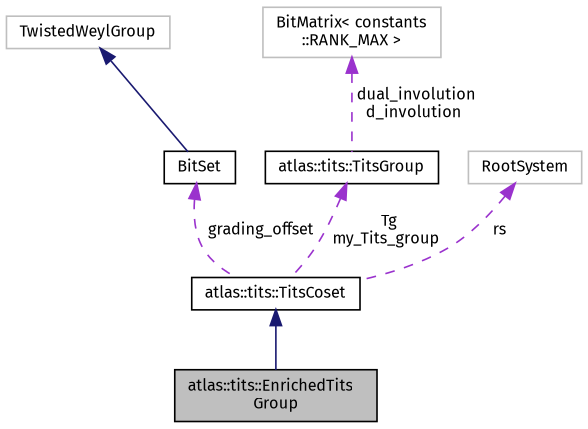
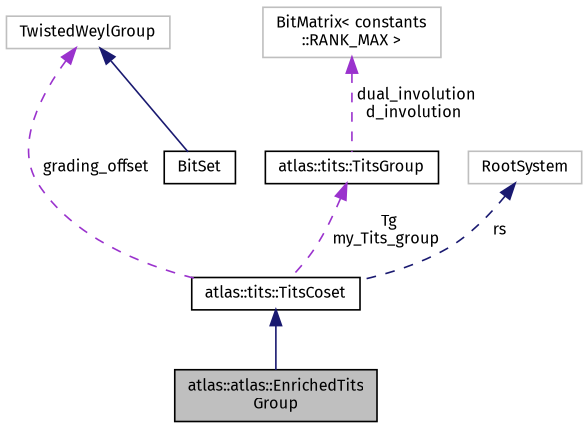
edge "atlas::tits::TitsCoset" -> "BitSet": now "atlas::tits::TitsCoset" -> "TwistedWeylGroup"
edge "atlas::tits::TitsCoset" -> "RootSystem": color darkorchid3 -> midnightblue
node "atlas::tits::EnrichedTits Group": label "atlas::tits::EnrichedTits Group" -> "atlas::atlas::EnrichedTits Group"
